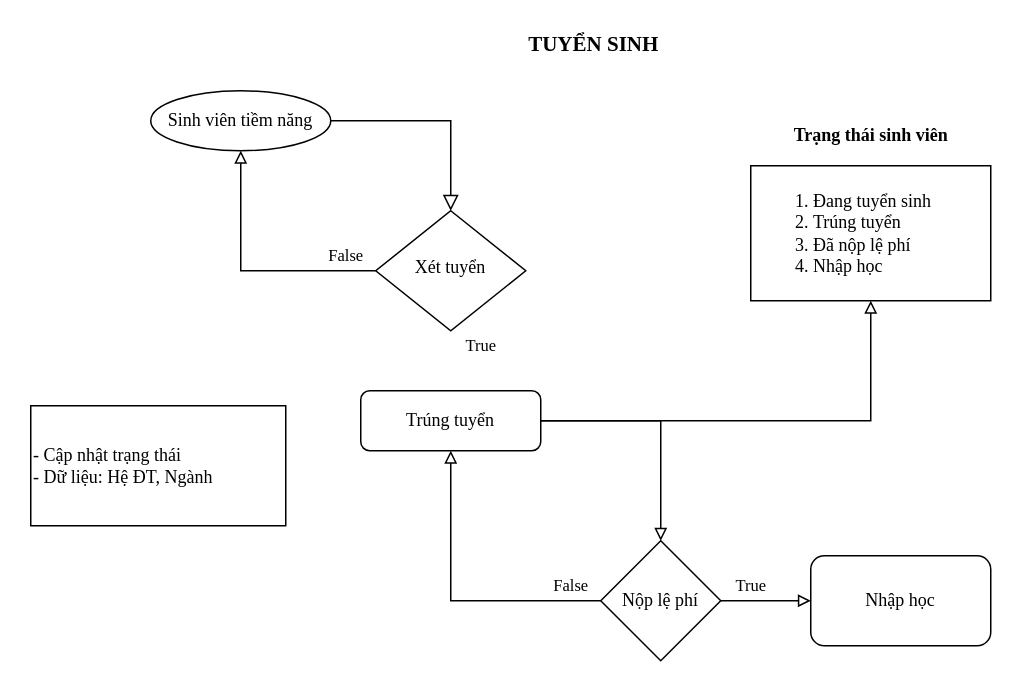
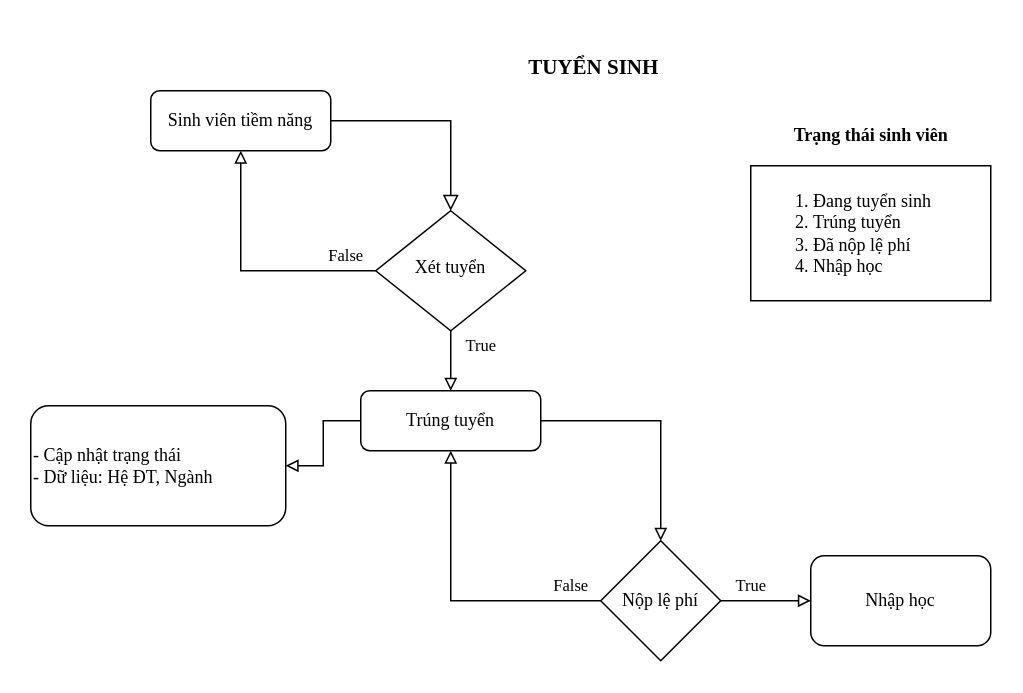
node "TUYỂN SINH": moved (593, 46) -> (593, 68)
node "Sinh viên tiềm năng": shape ellipse -> rounded rectangle
edge "Xét tuyển" -> "Trúng tuyển": added
edge "Trúng tuyển" -> "Đang tuyển sinh Trúng tuyển Đã nộp lệ phí Nhập học": now "Trúng tuyển" -> "- Cập nhật trạng thái - Dữ liệu: Hệ ĐT, Ngành"
node "- Cập nhật trạng thái - Dữ liệu: Hệ ĐT, Ngành": shape rectangle -> rounded rectangle
